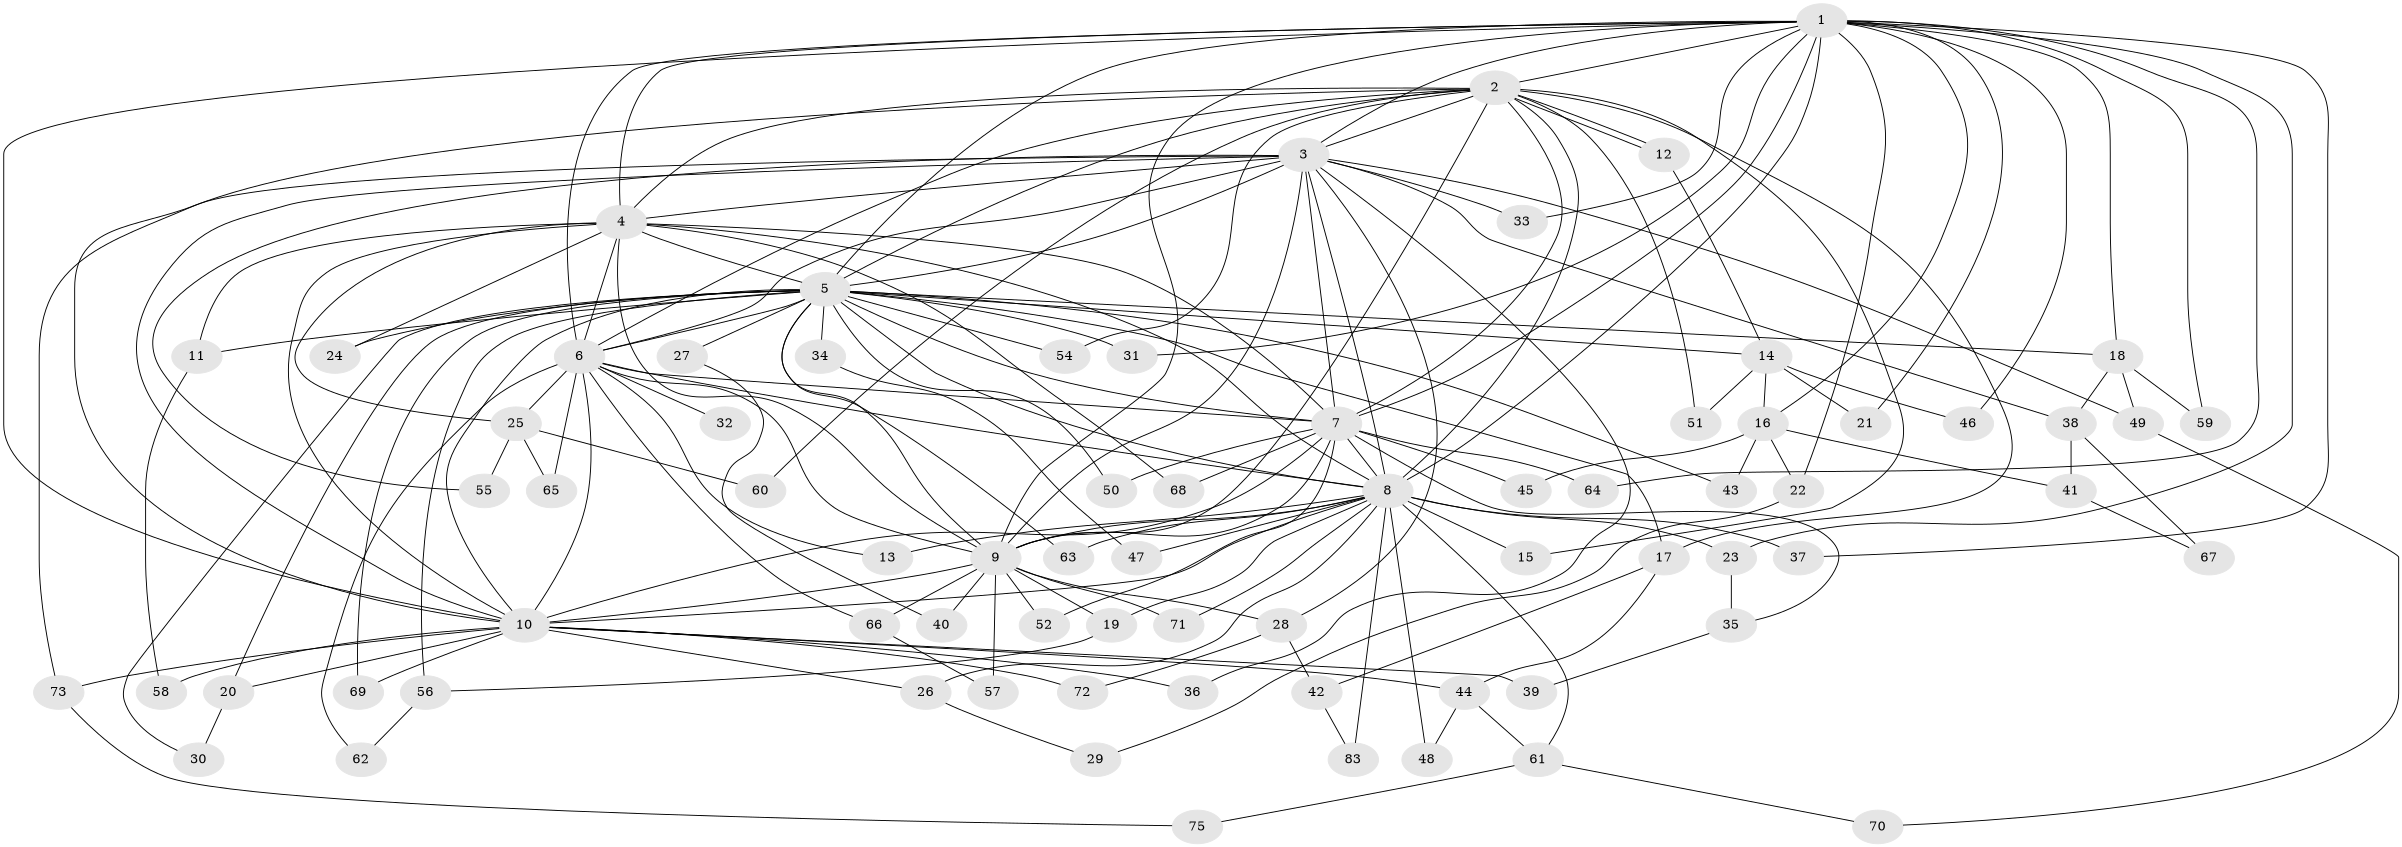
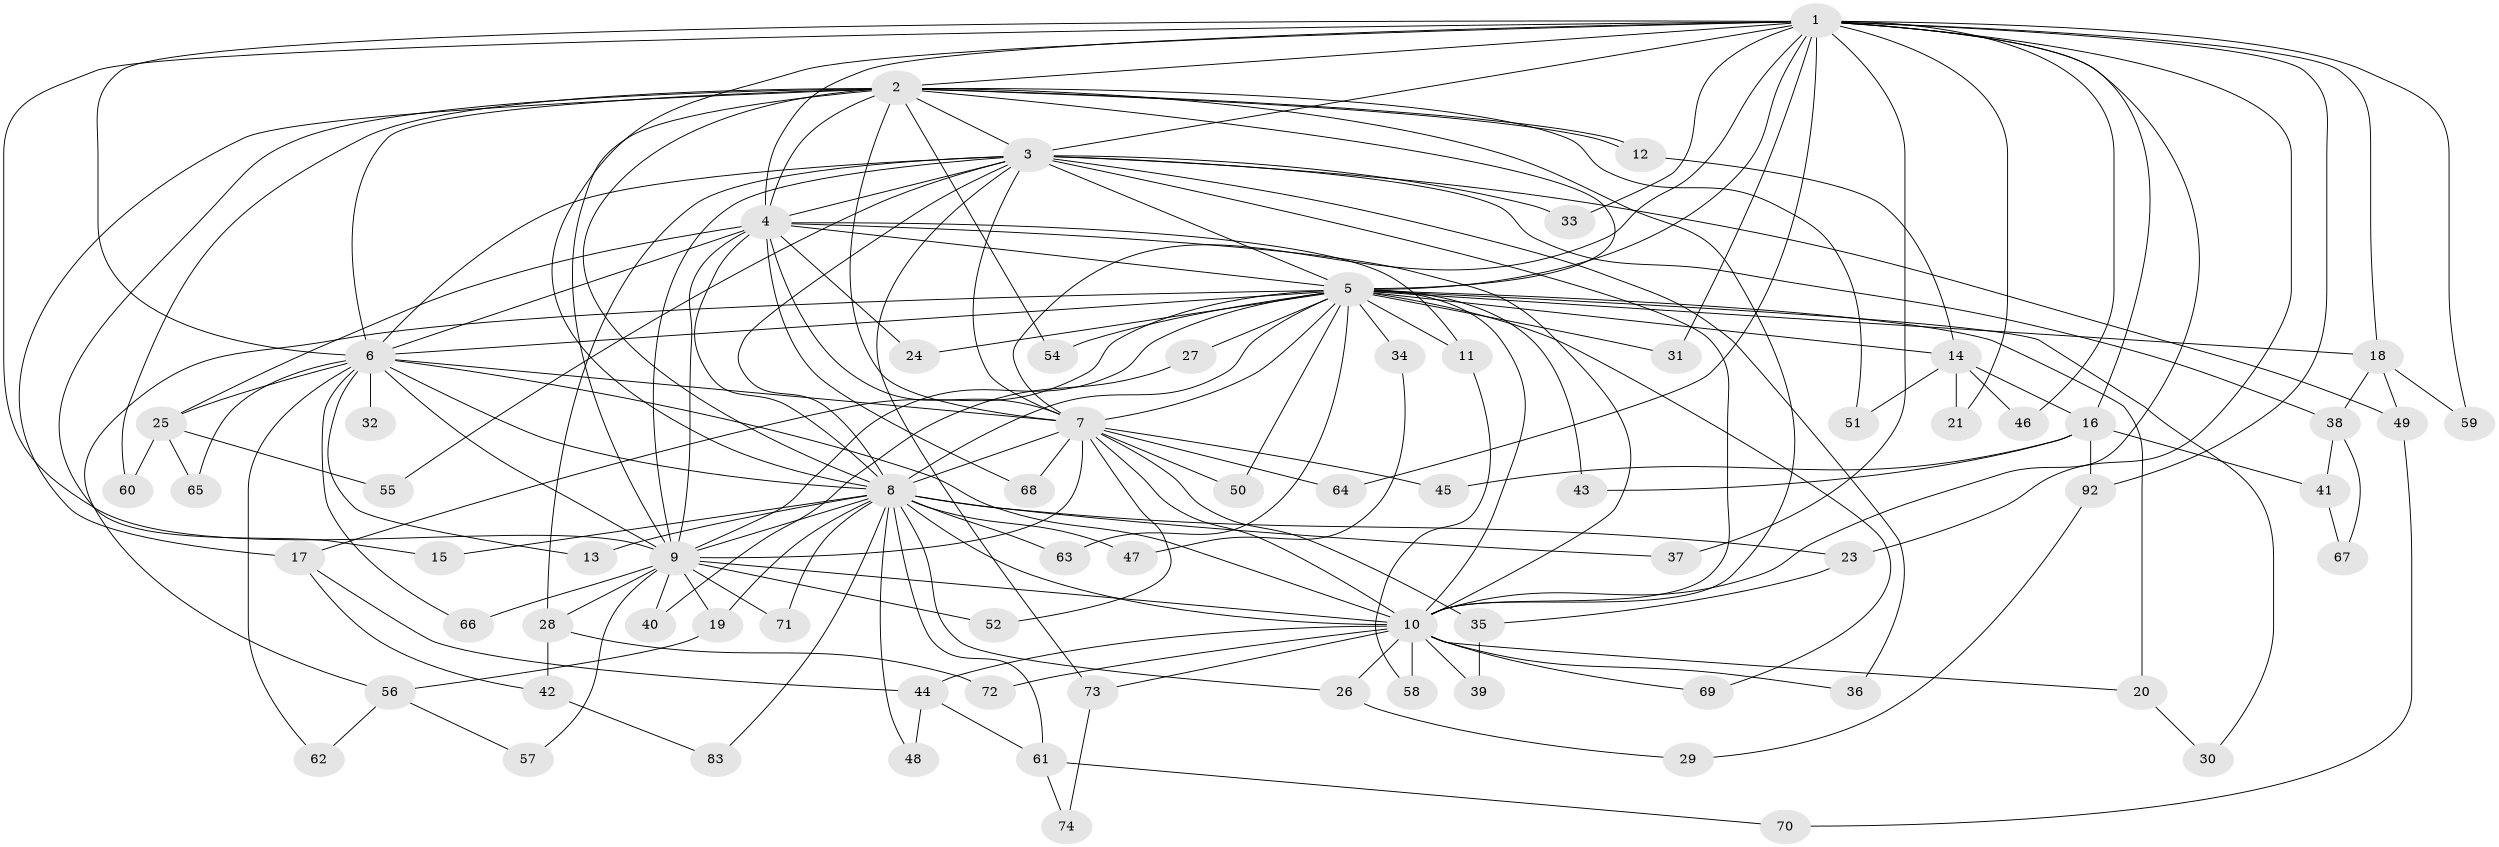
node "22": label "22" -> "92"
edge "66" -- "57": now "56" -- "57"
node "75": label "75" -> "74"
